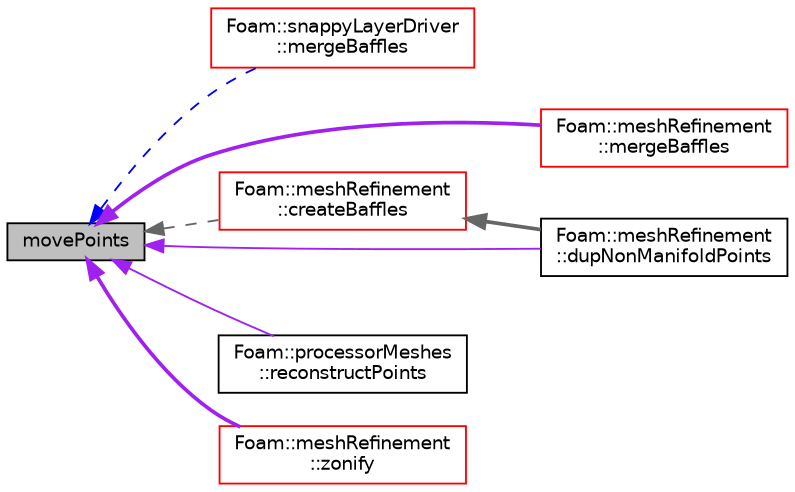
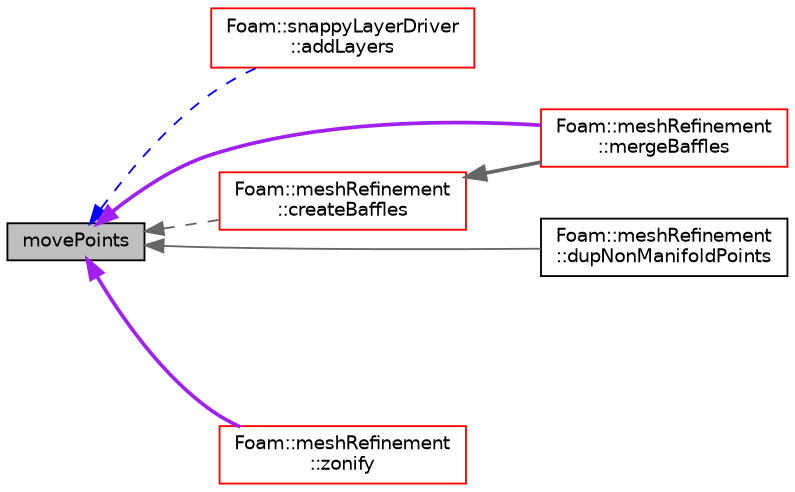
node "Foam::snappyLayerDriver ::mergeBaffles": label "Foam::snappyLayerDriver ::mergeBaffles" -> "Foam::snappyLayerDriver ::addLayers"
edge "Foam::meshRefinement ::dupNonManifoldPoints" -> "Foam::meshRefinement ::createBaffles": now "Foam::meshRefinement ::mergeBaffles" -> "Foam::meshRefinement ::createBaffles"
edge "Foam::meshRefinement ::dupNonManifoldPoints" -> "movePoints": color purple -> gray40
node "Foam::processorMeshes ::reconstructPoints": removed
